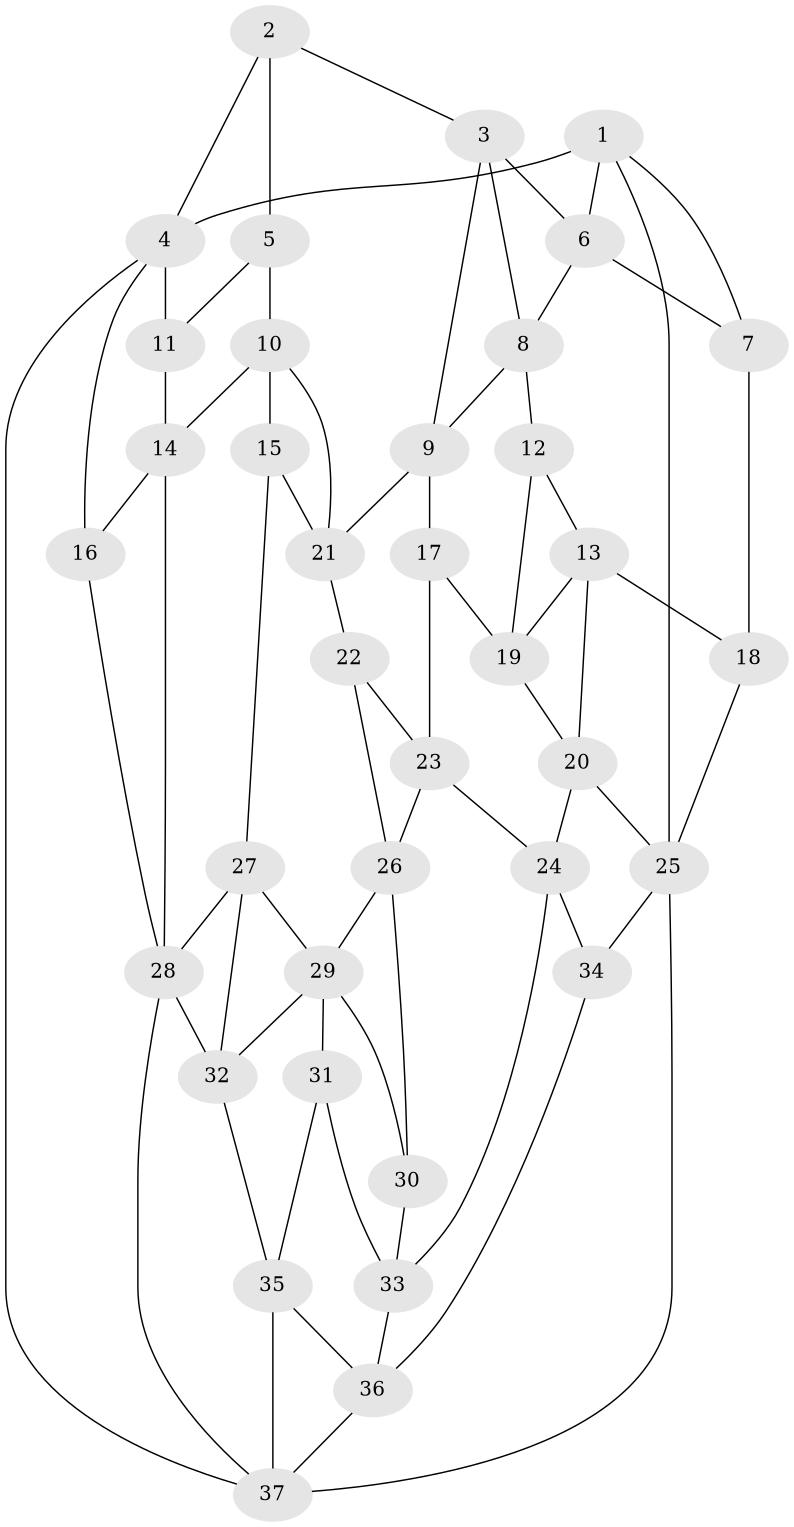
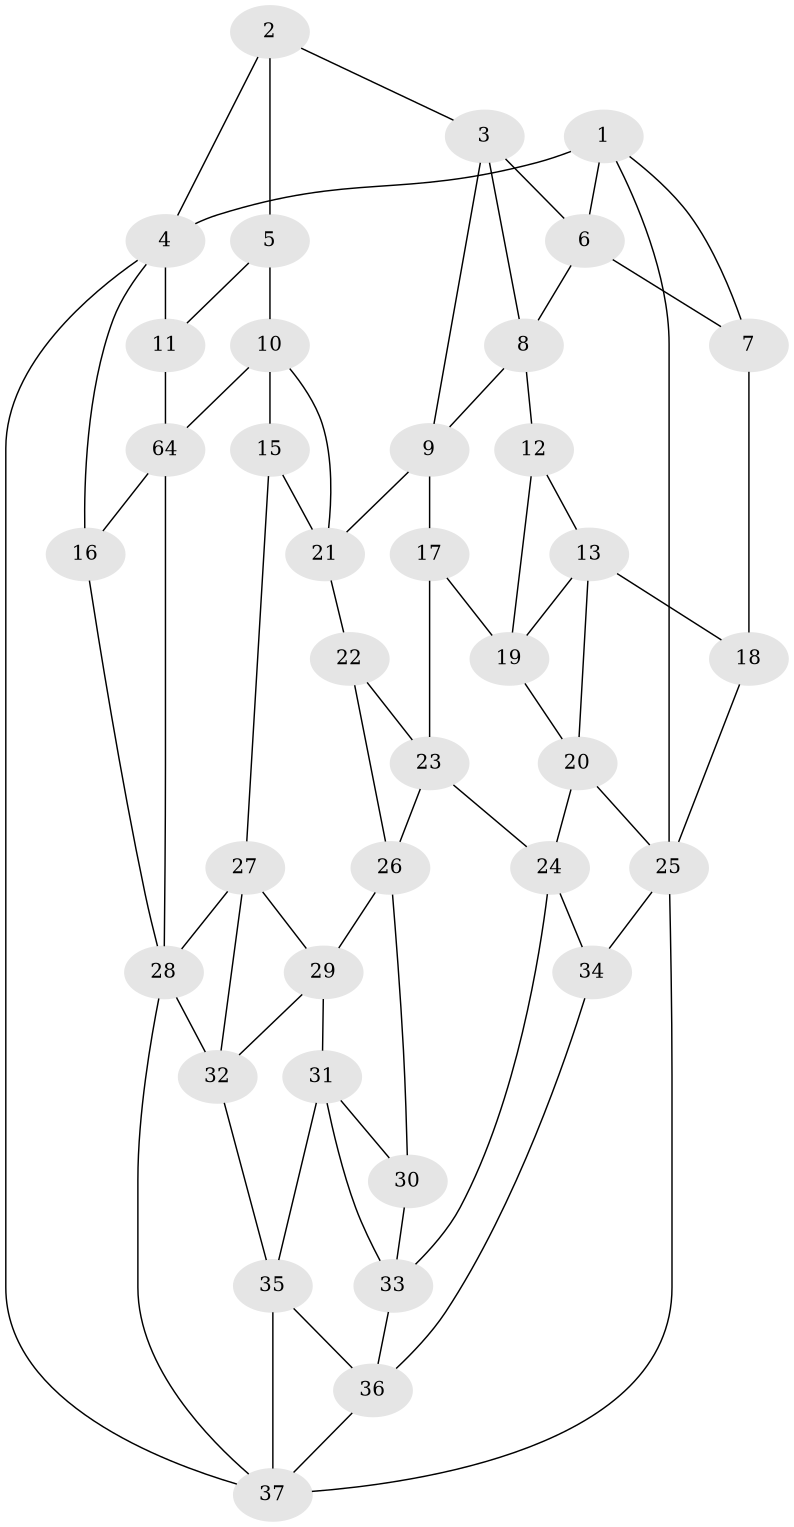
node "14": label "14" -> "64"
edge "29" -- "30": now "31" -- "30"
